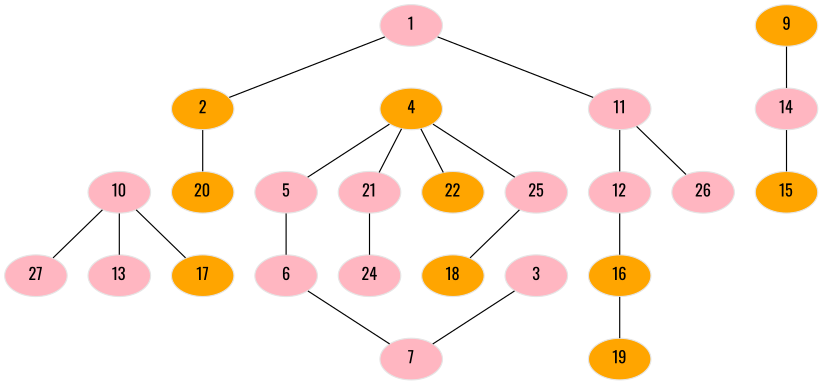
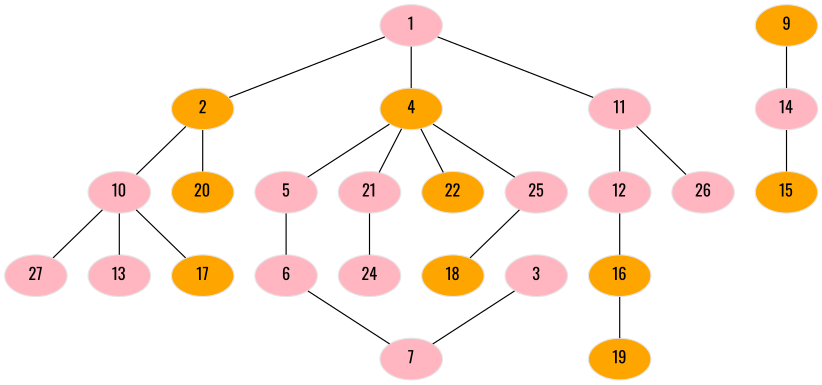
edge "1" -- "4": added
edge "2" -- "10": added
